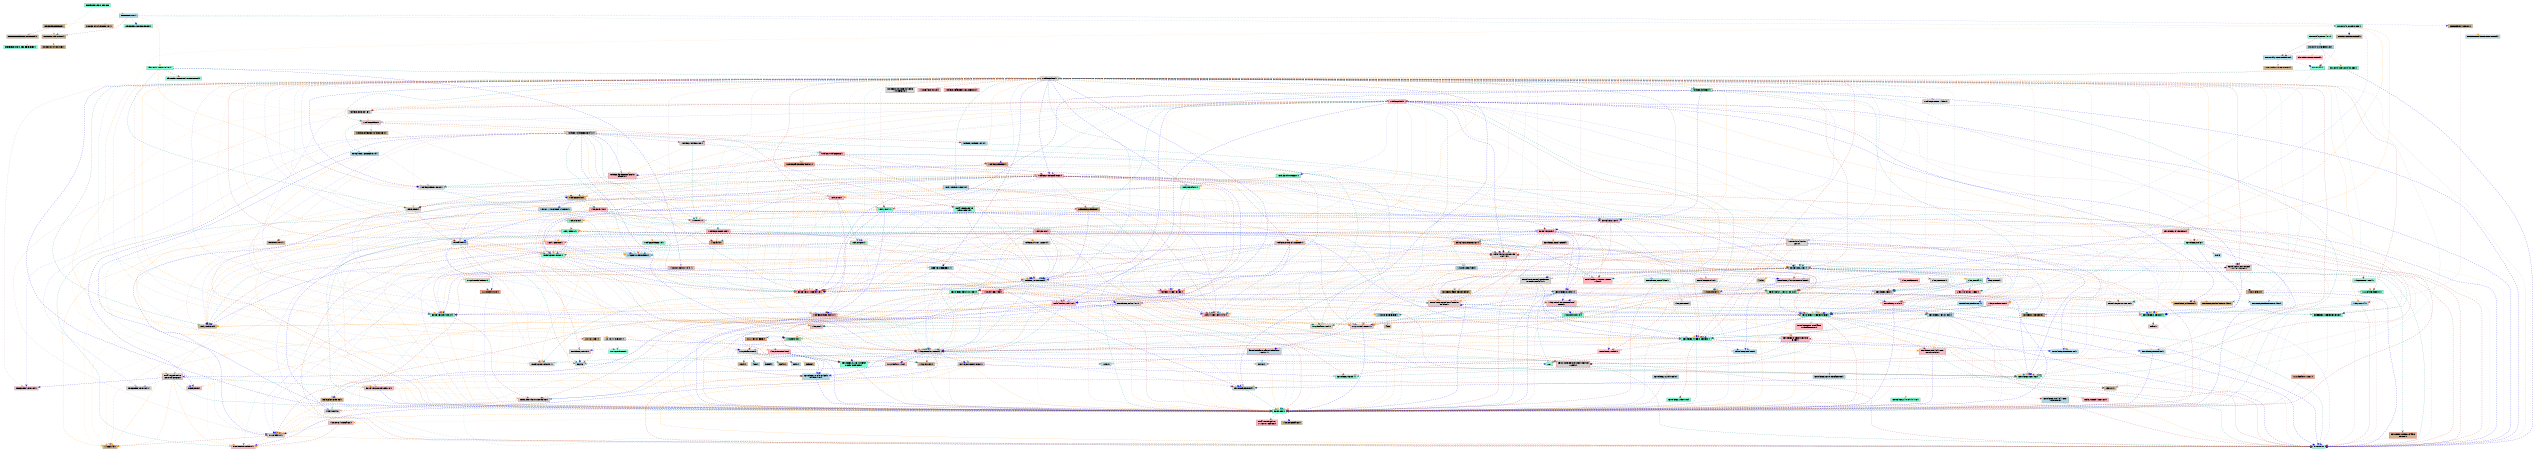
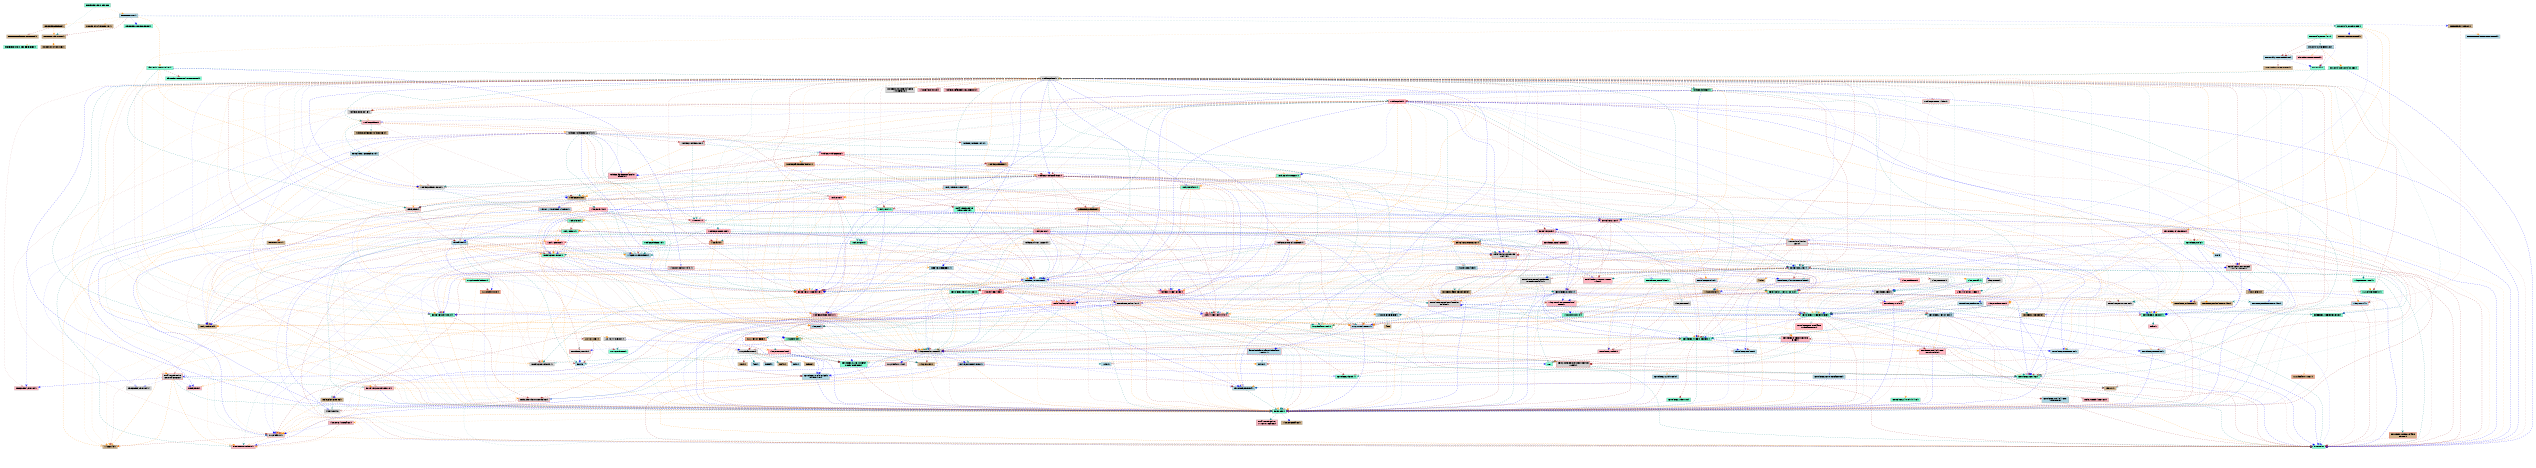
edge "Math/Box2D.h" -> "Containers/Array.h": color darkorange -> teal
